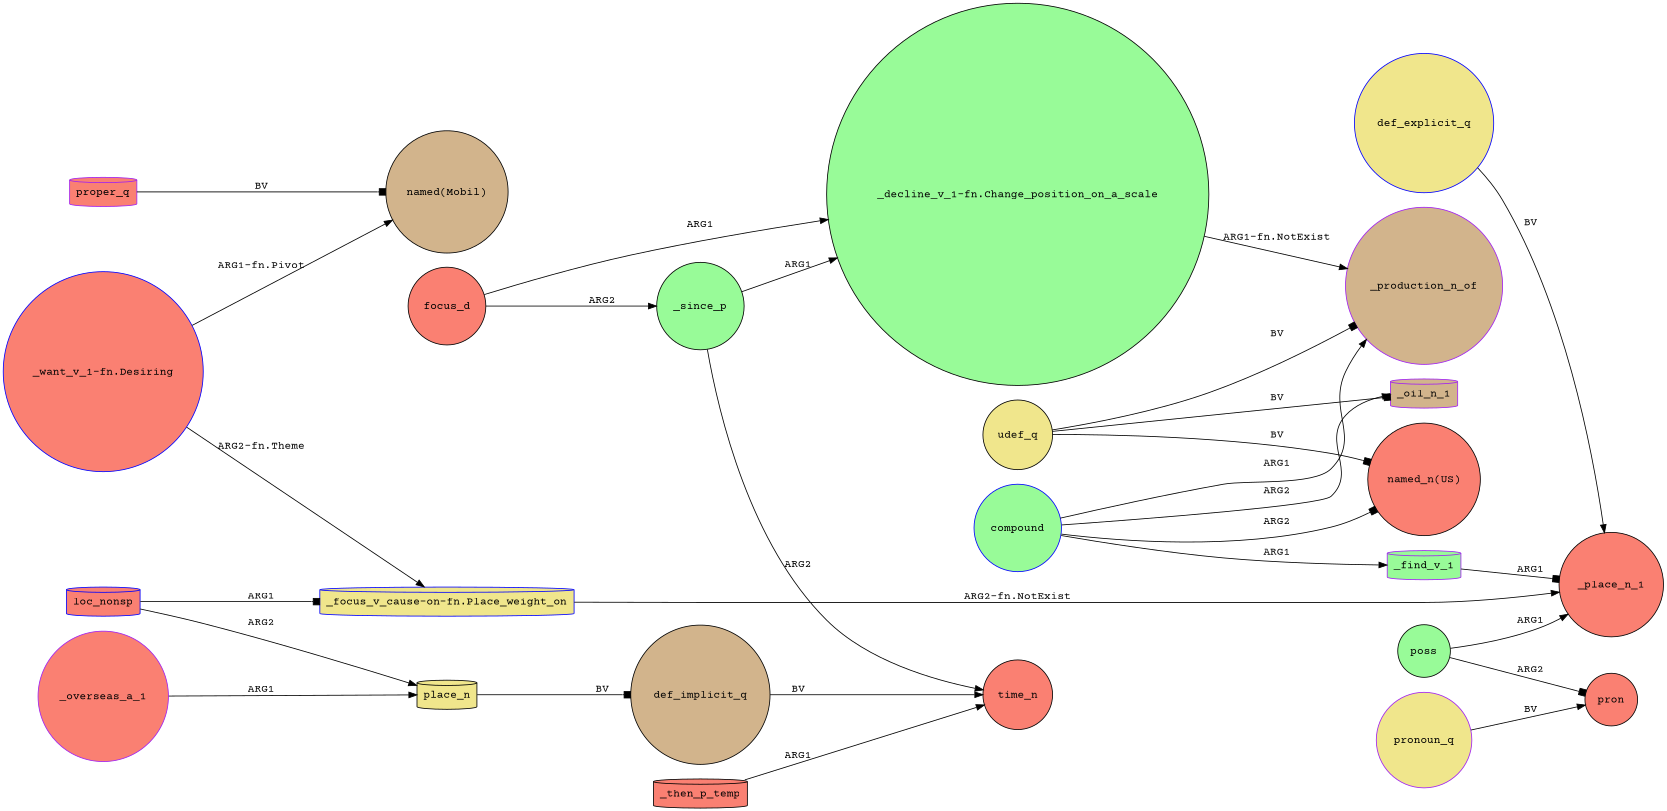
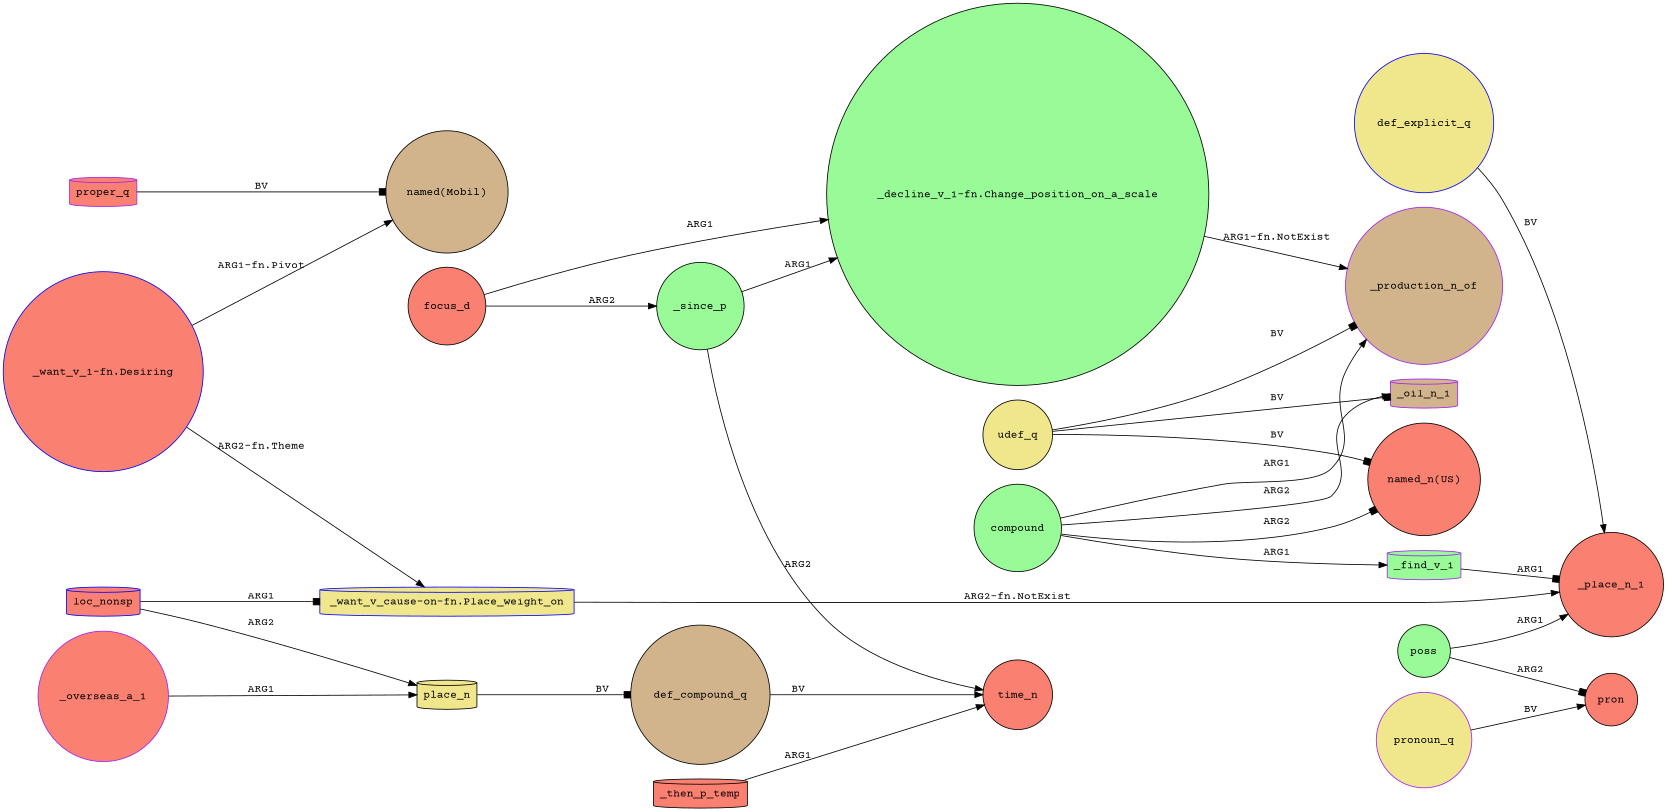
node "compound": color blue -> black
node "_focus_v_cause-on-fn.Place_weight_on": label "_focus_v_cause-on-fn.Place_weight_on" -> "_want_v_cause-on-fn.Place_weight_on"
node "def_implicit_q": label "def_implicit_q" -> "def_compound_q"
